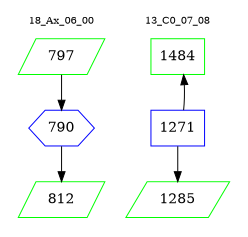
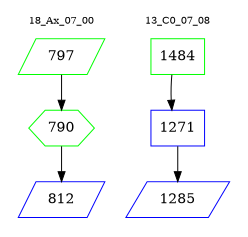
cluster "18_Ax_06_00": label "18_Ax_06_00" -> "18_Ax_07_00"
edge "1271" -> "1484": reversed
node "790": color blue -> green
node "812": color green -> blue
node "1285": color green -> blue
